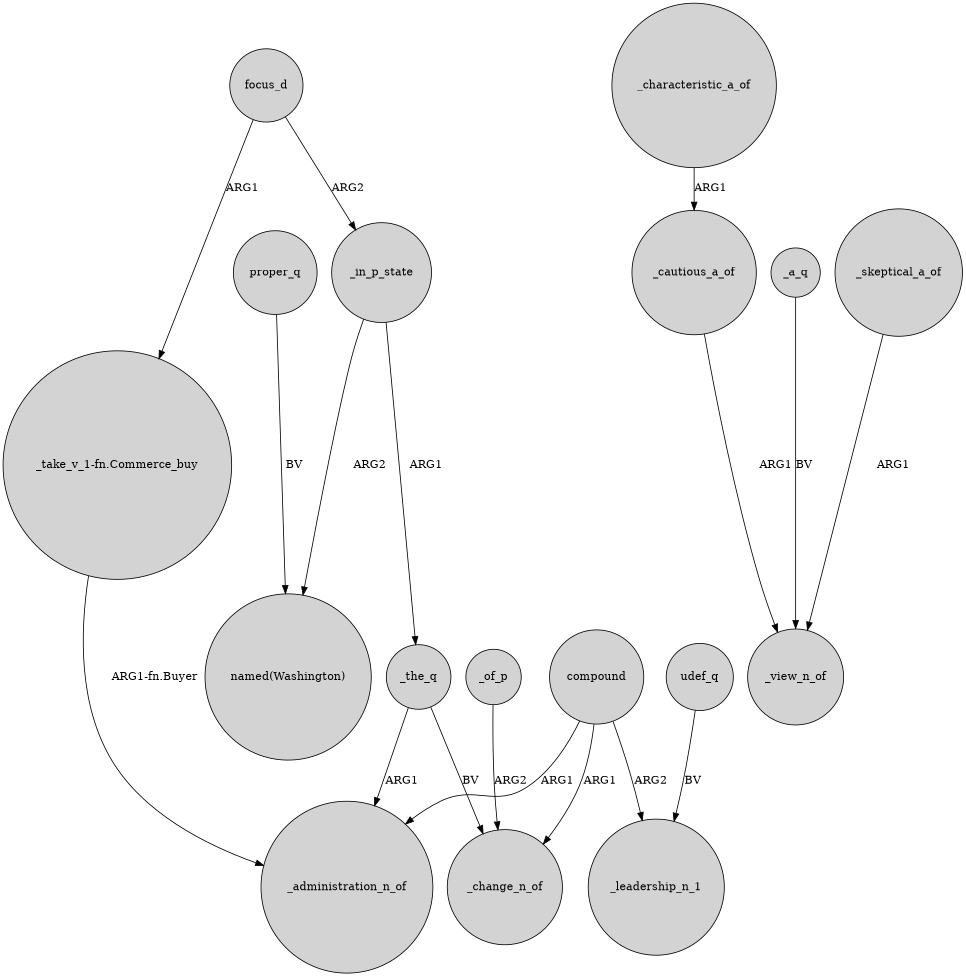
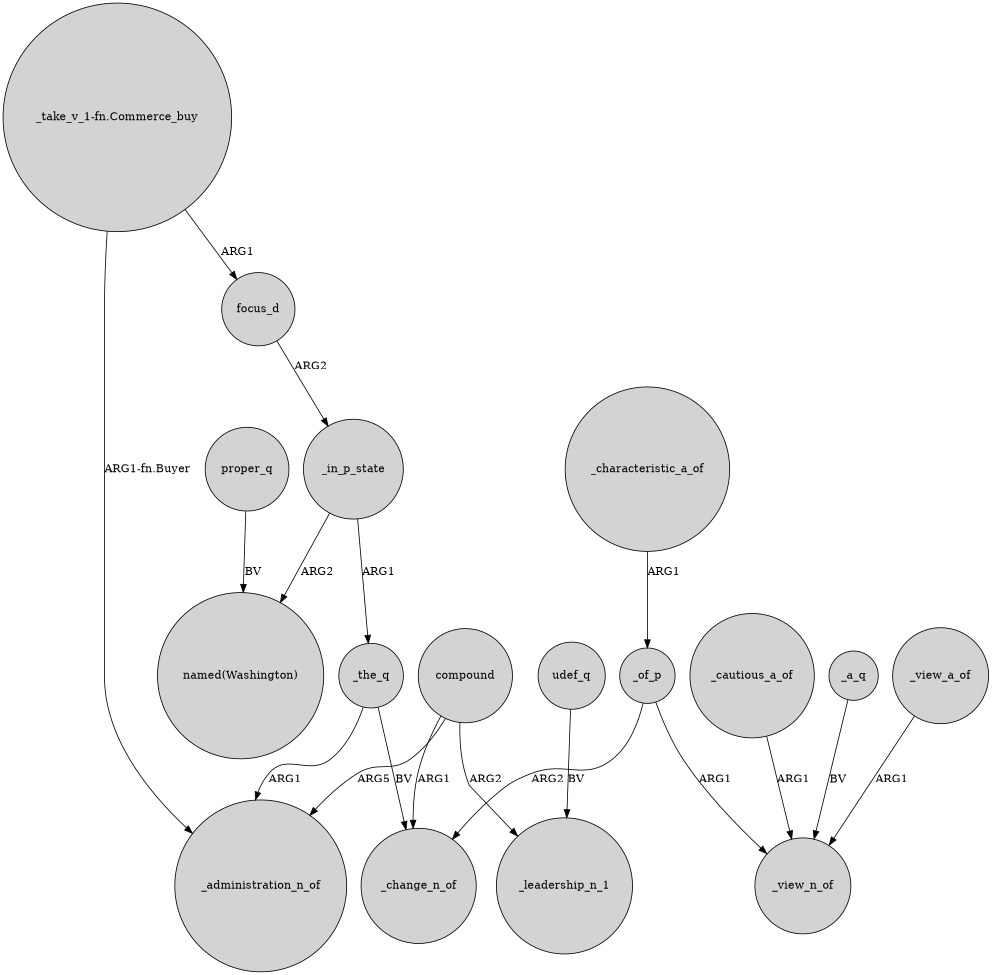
edge "_characteristic_a_of" -> "_cautious_a_of": now "_characteristic_a_of" -> "_of_p"
edge "focus_d" -> "_take_v_1-fn.Commerce_buy": reversed
node "_skeptical_a_of": label "_skeptical_a_of" -> "_view_a_of"
edge "compound" -> "_administration_n_of": label "ARG1" -> "ARG5"
edge "_of_p" -> "_view_n_of": added, label "ARG1"
